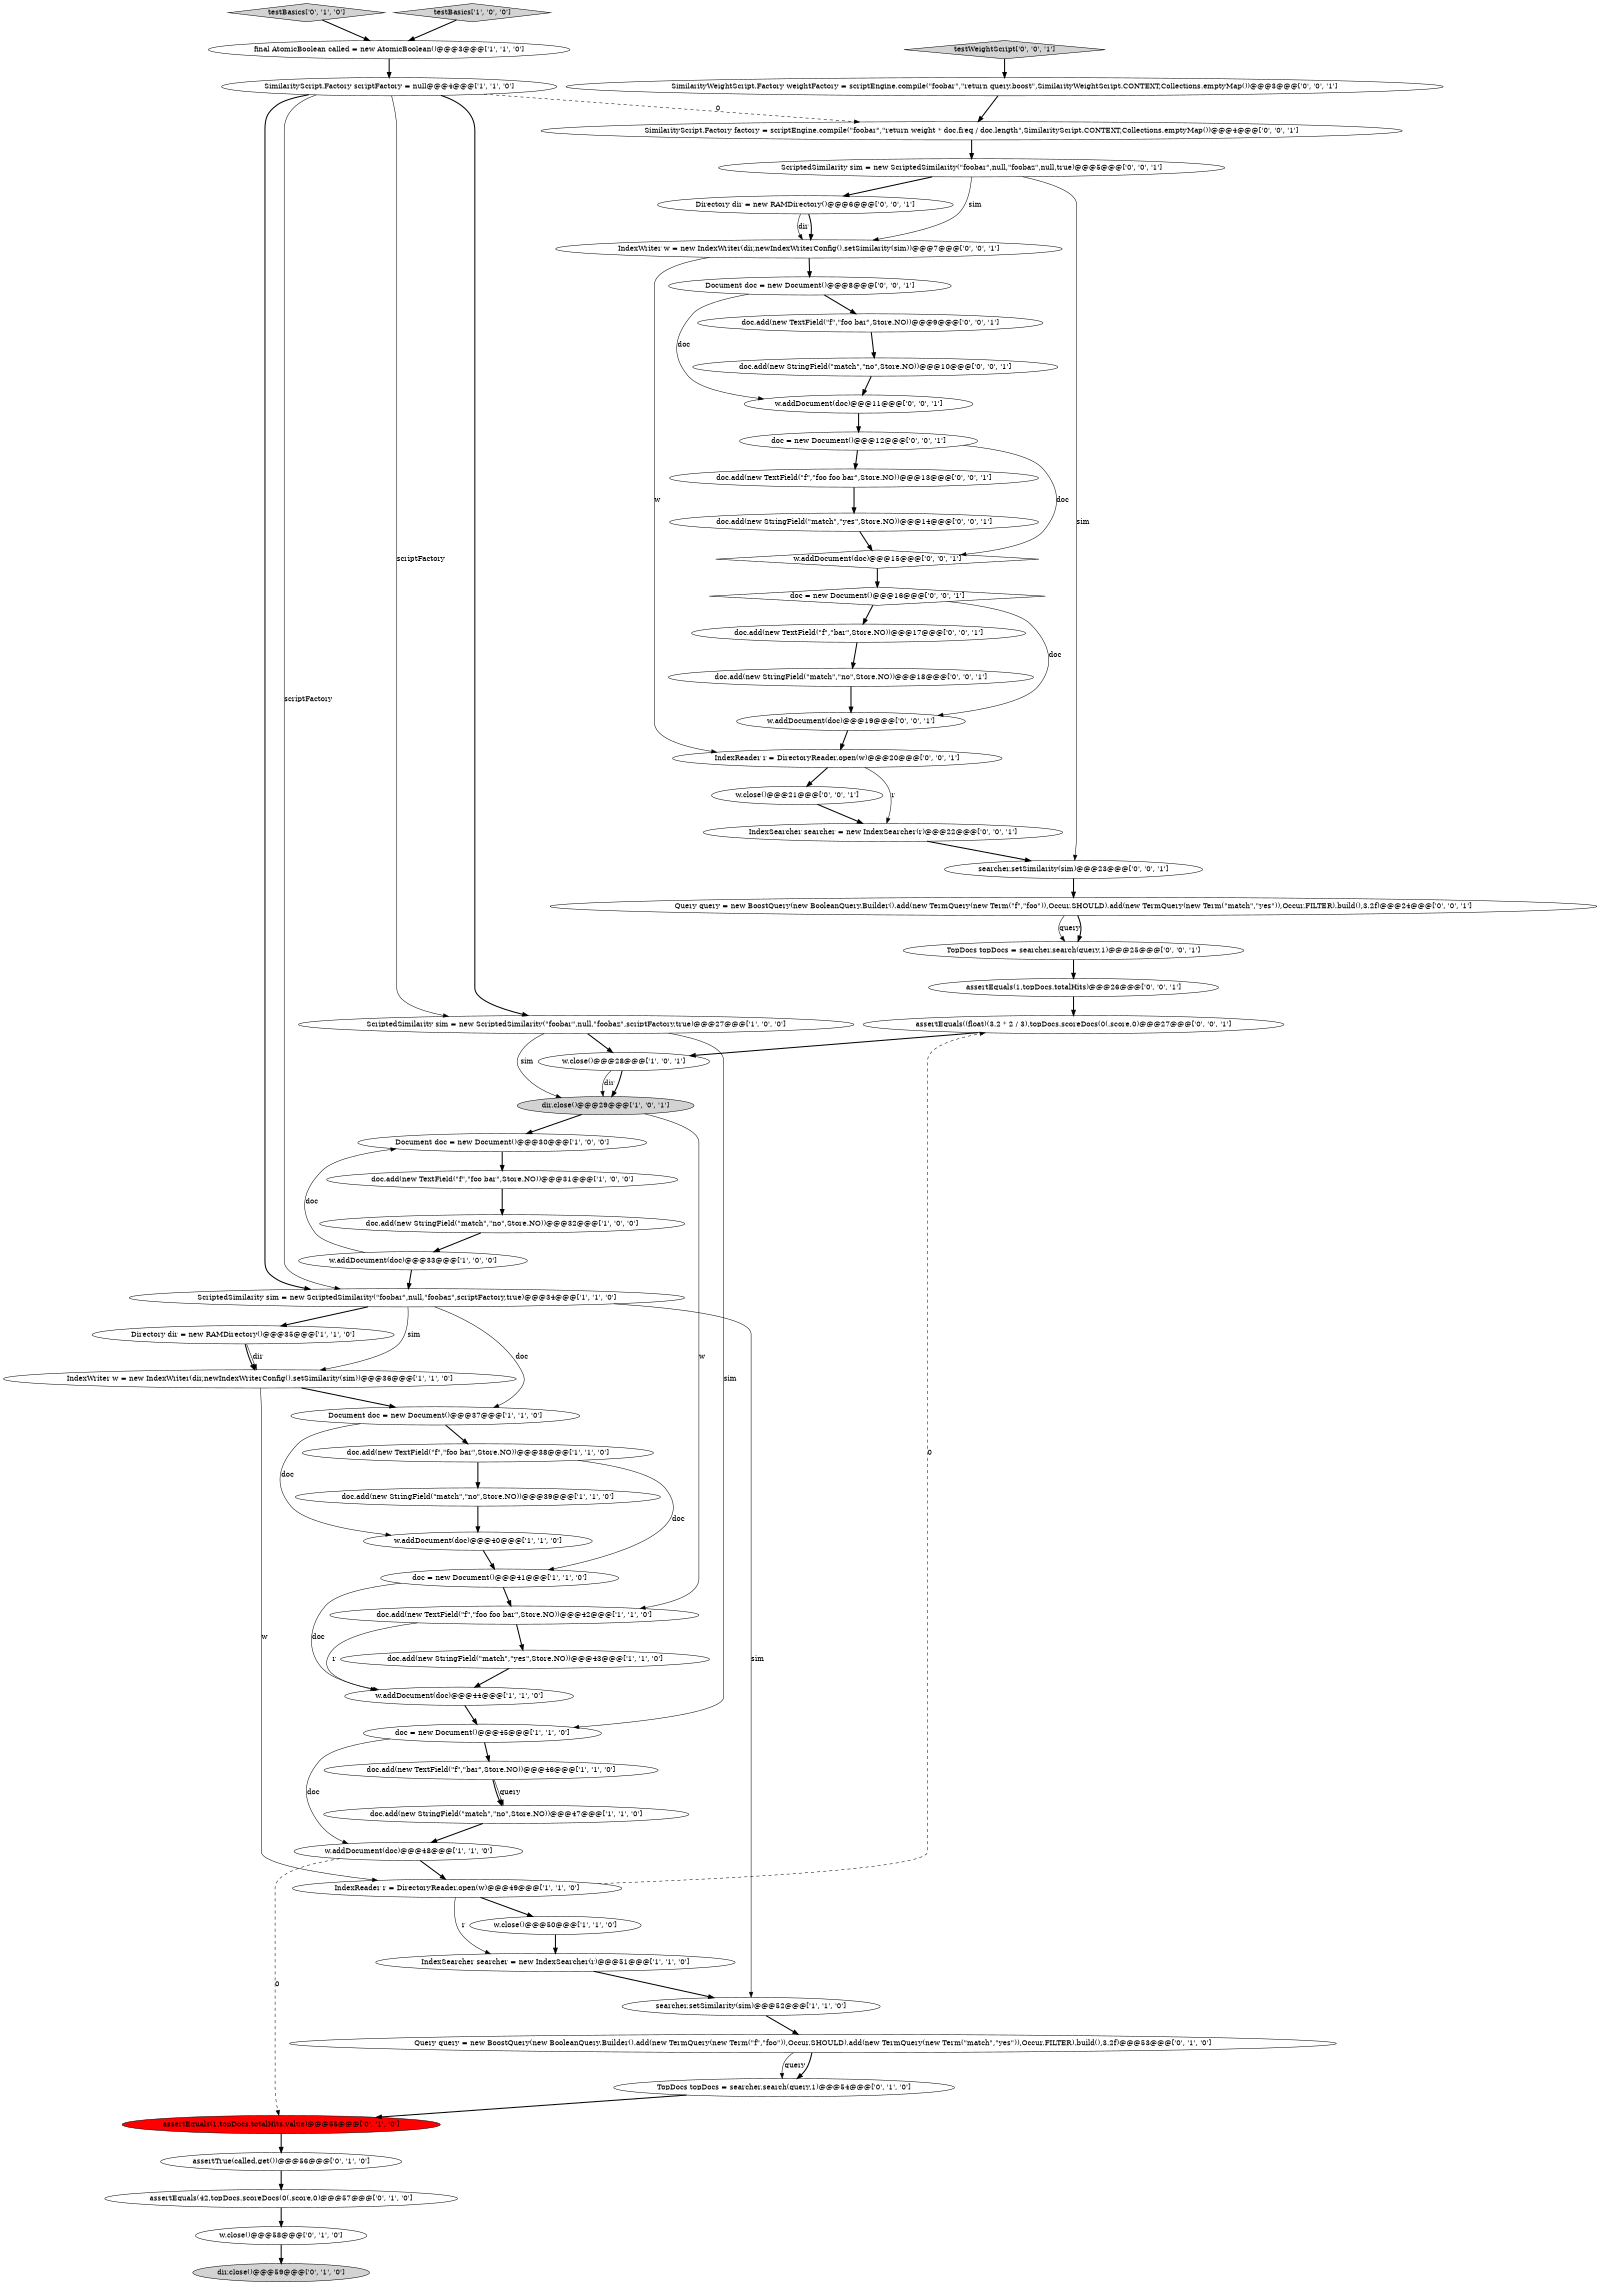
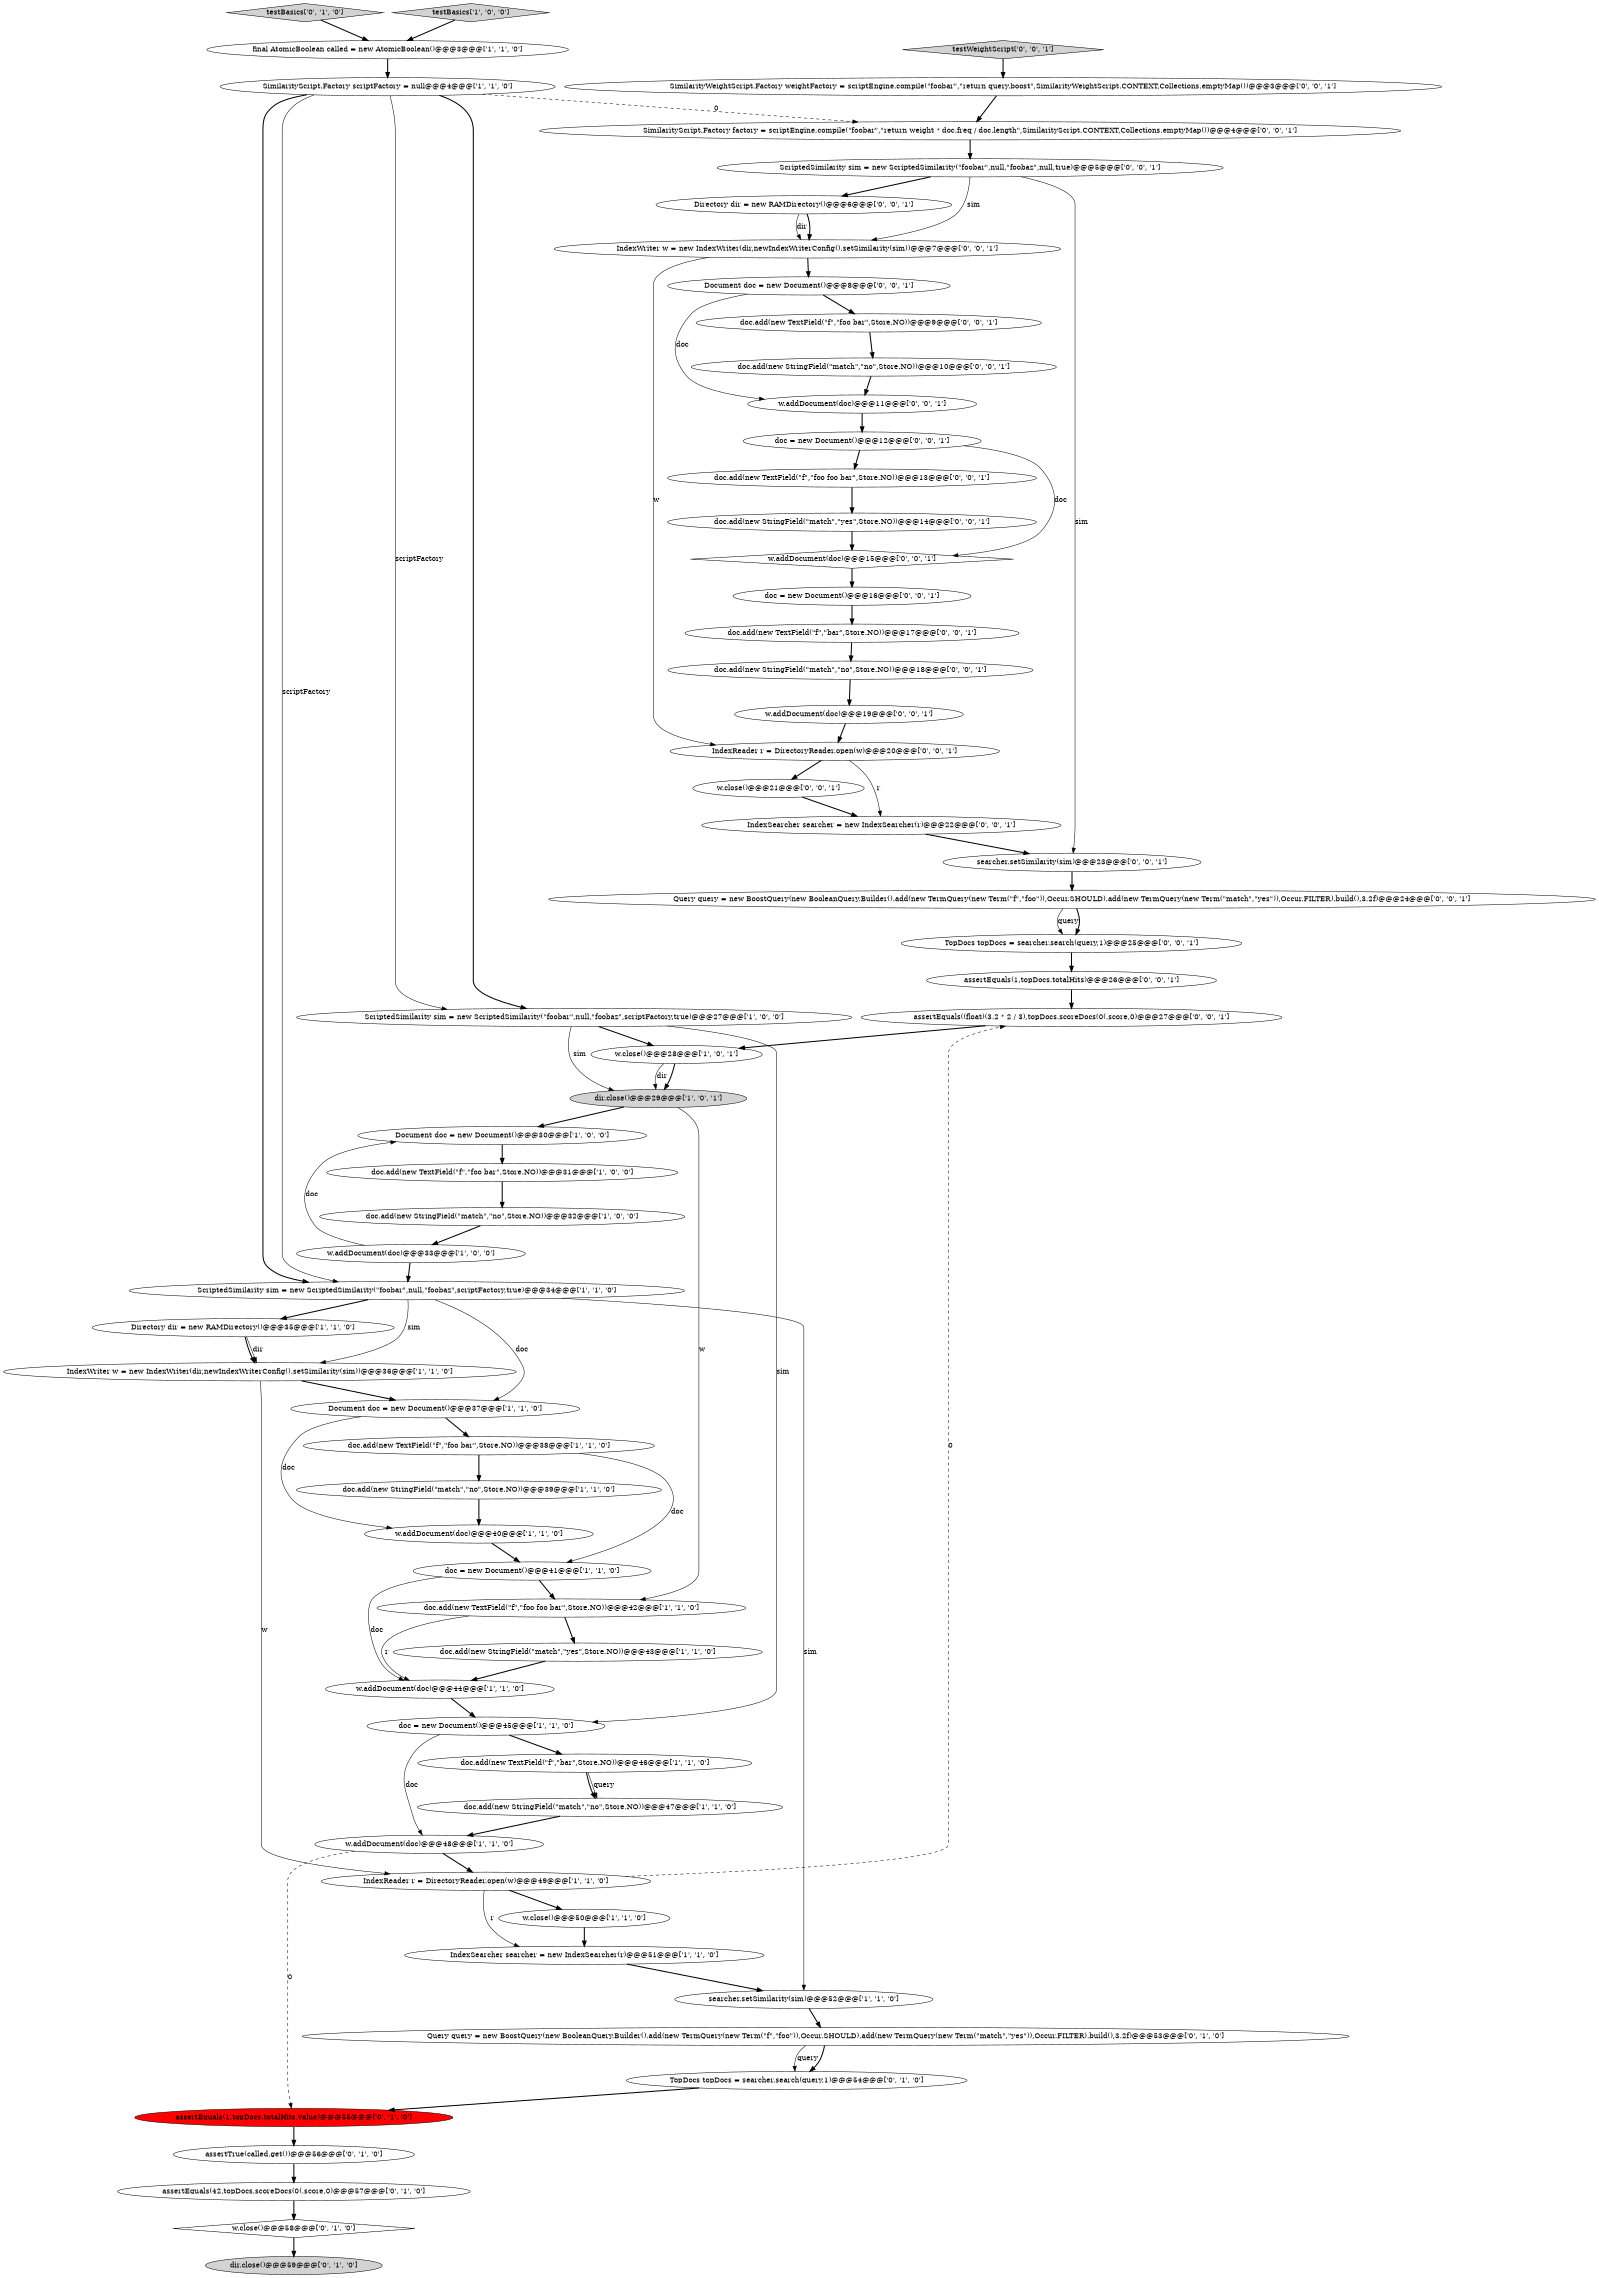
node "doc = new Document()@@@16@@@['0', '0', '1']": shape diamond -> ellipse
edge "doc = new Document()@@@16@@@['0', '0', '1']" -> "w.addDocument(doc)@@@19@@@['0', '0', '1']": removed, label "doc"
node "w.close()@@@58@@@['0', '1', '0']": shape ellipse -> diamond
